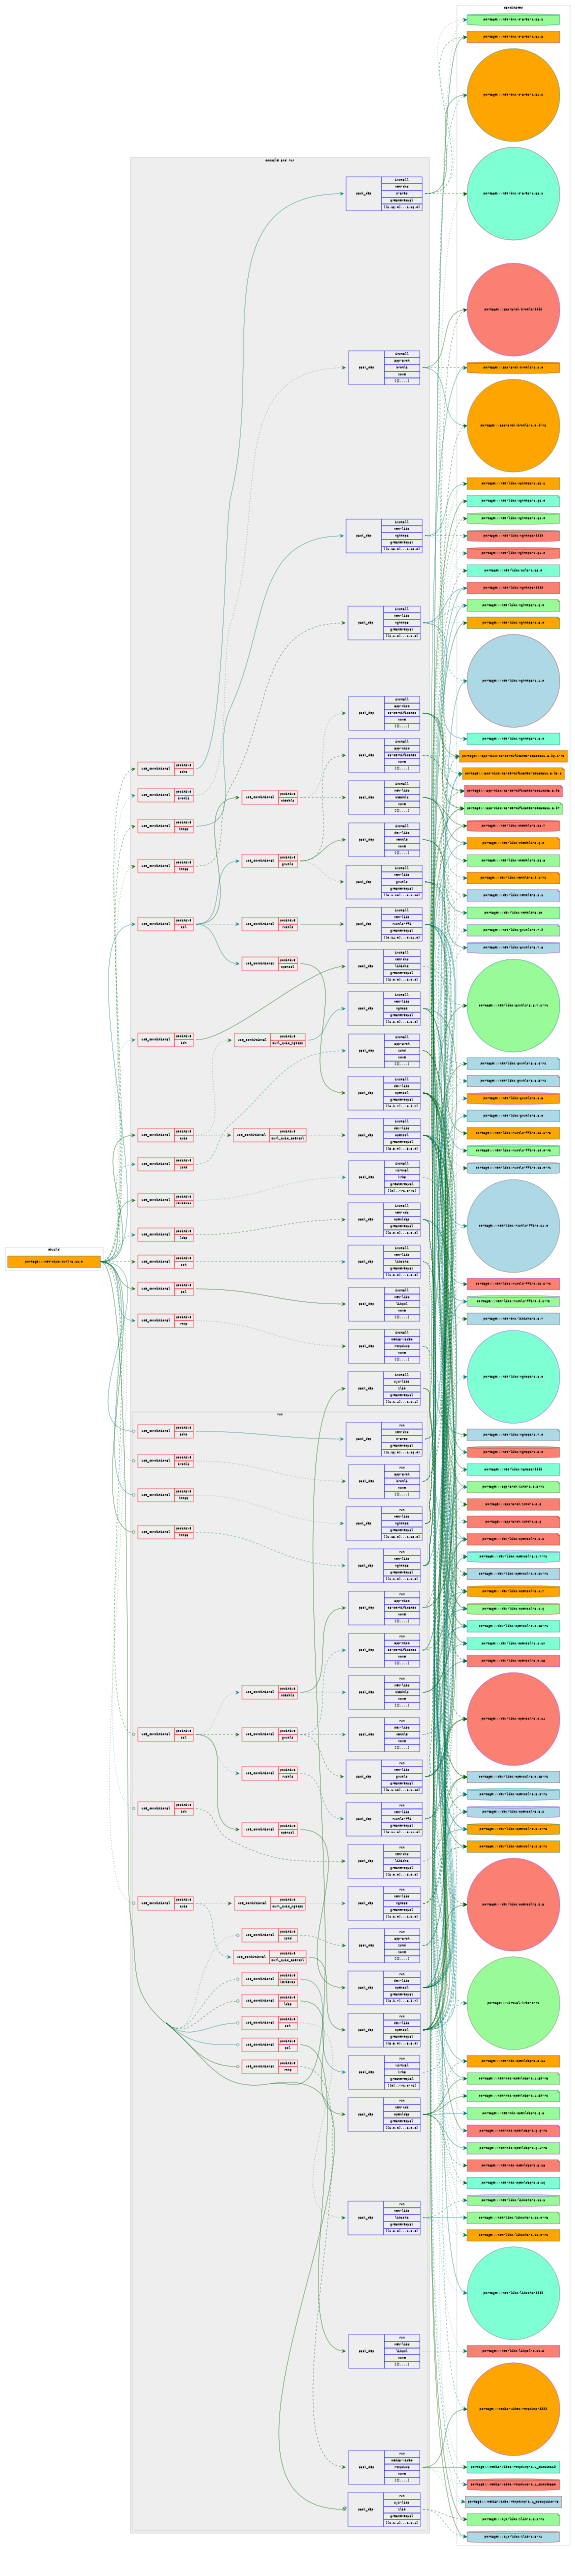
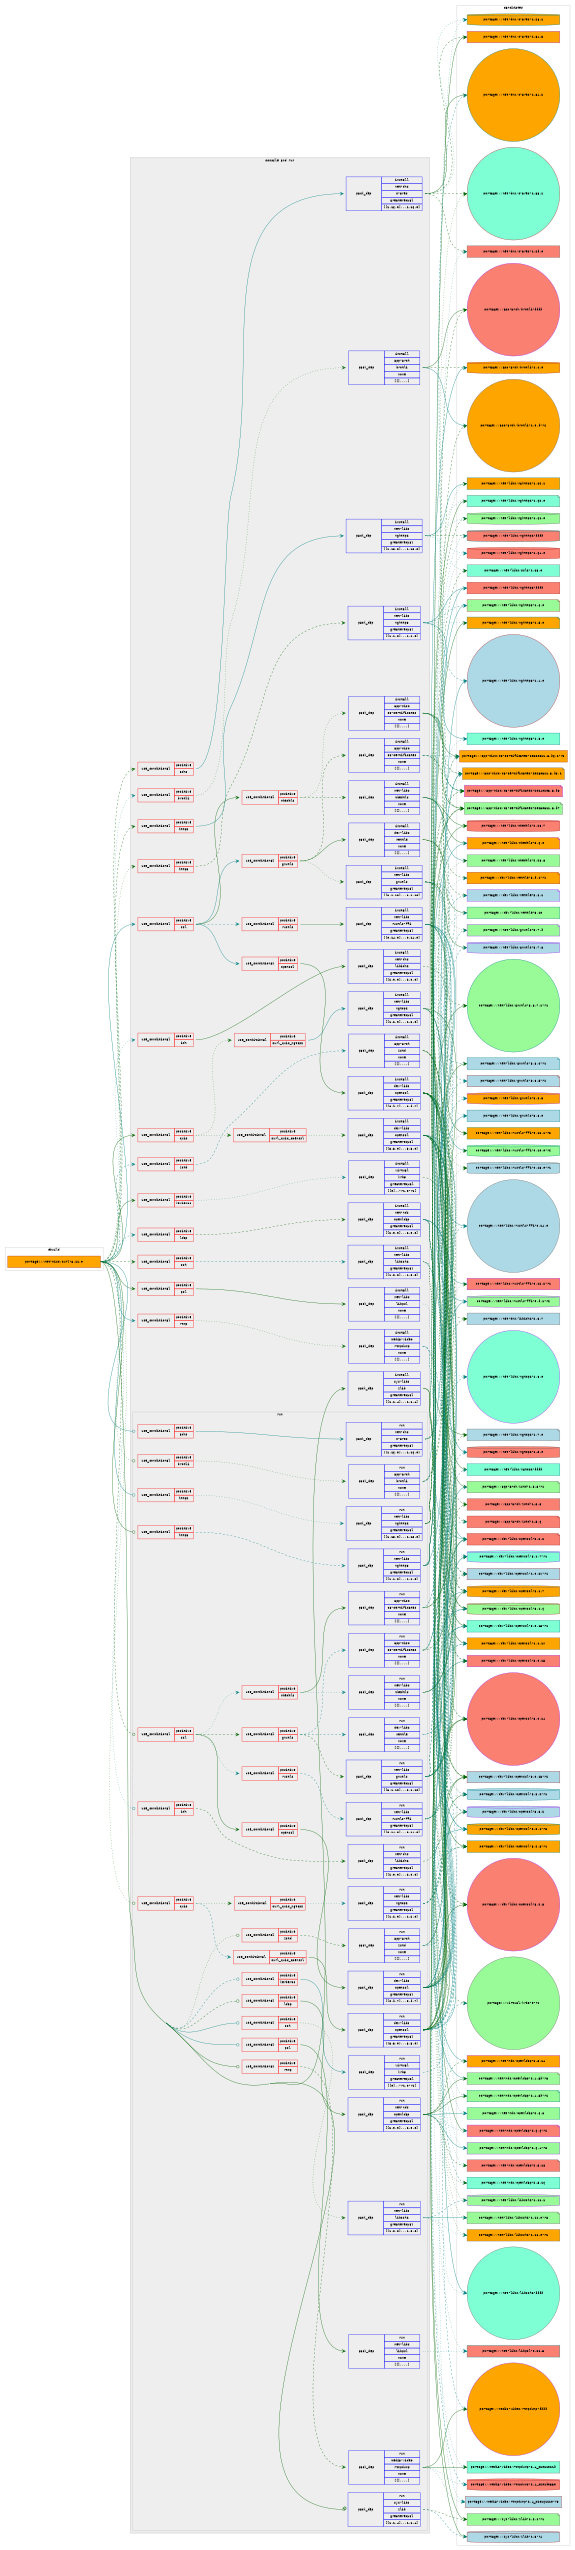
node "portage://net-dns/c-ares-1.28.1": fillcolor palegreen -> orange
node "portage://net-dns/c-ares-1.29.0": added
node "portage://net-misc/curl-8.11.0": color teal -> brown
node "portage://dev-libs/openssl-1.1.1w": fillcolor aquamarine -> orange
